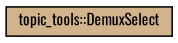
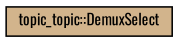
node "topic_tools::DemuxSelect": label "topic_tools::DemuxSelect" -> "topic_topic::DemuxSelect"
